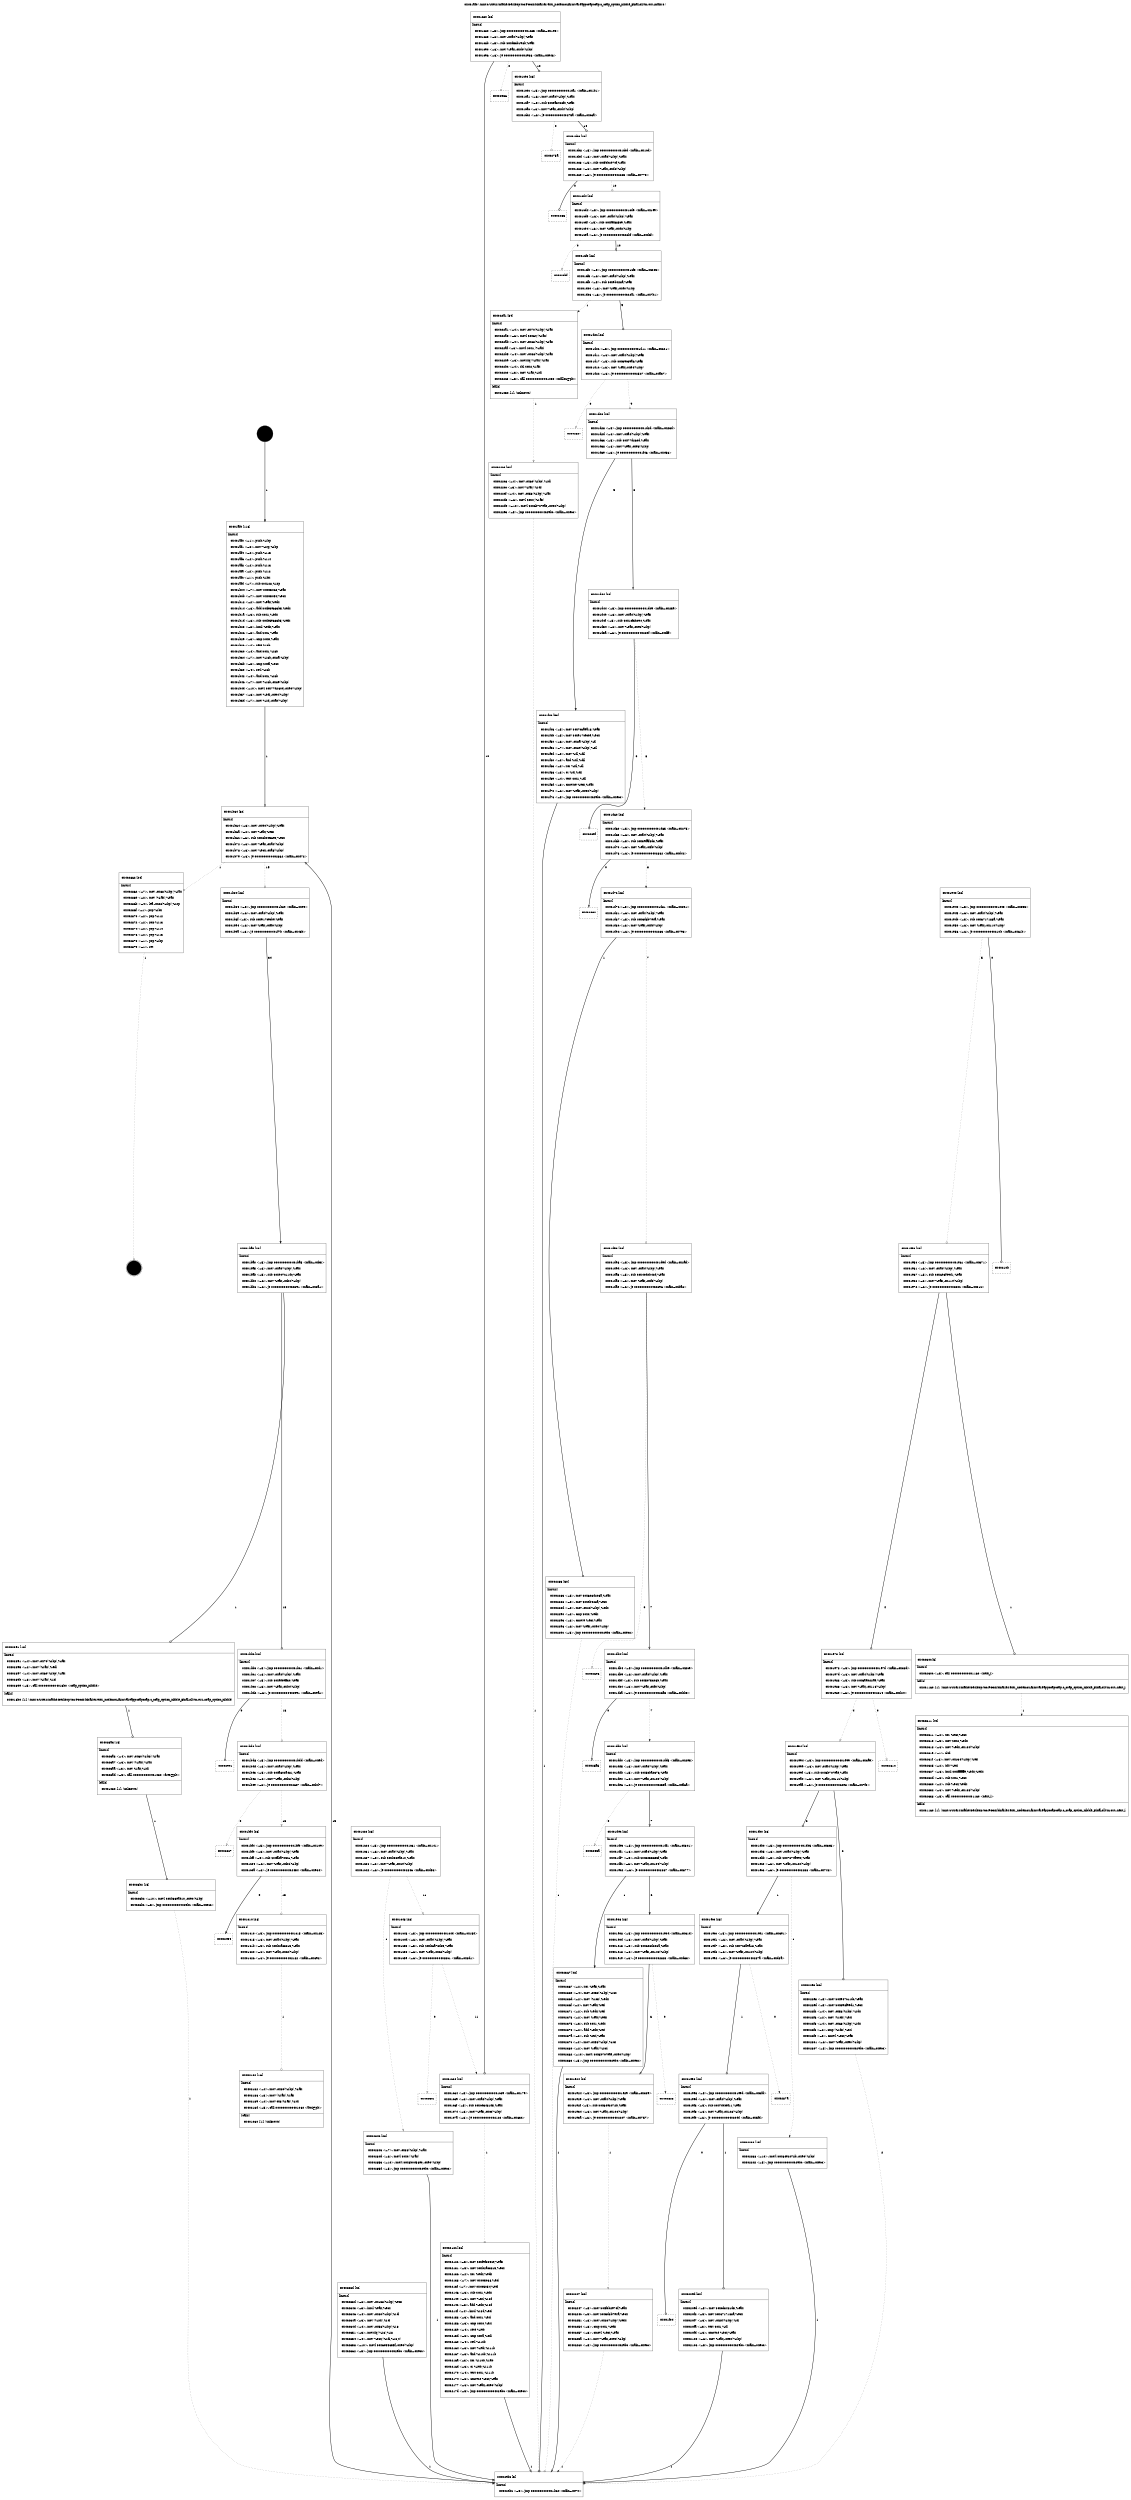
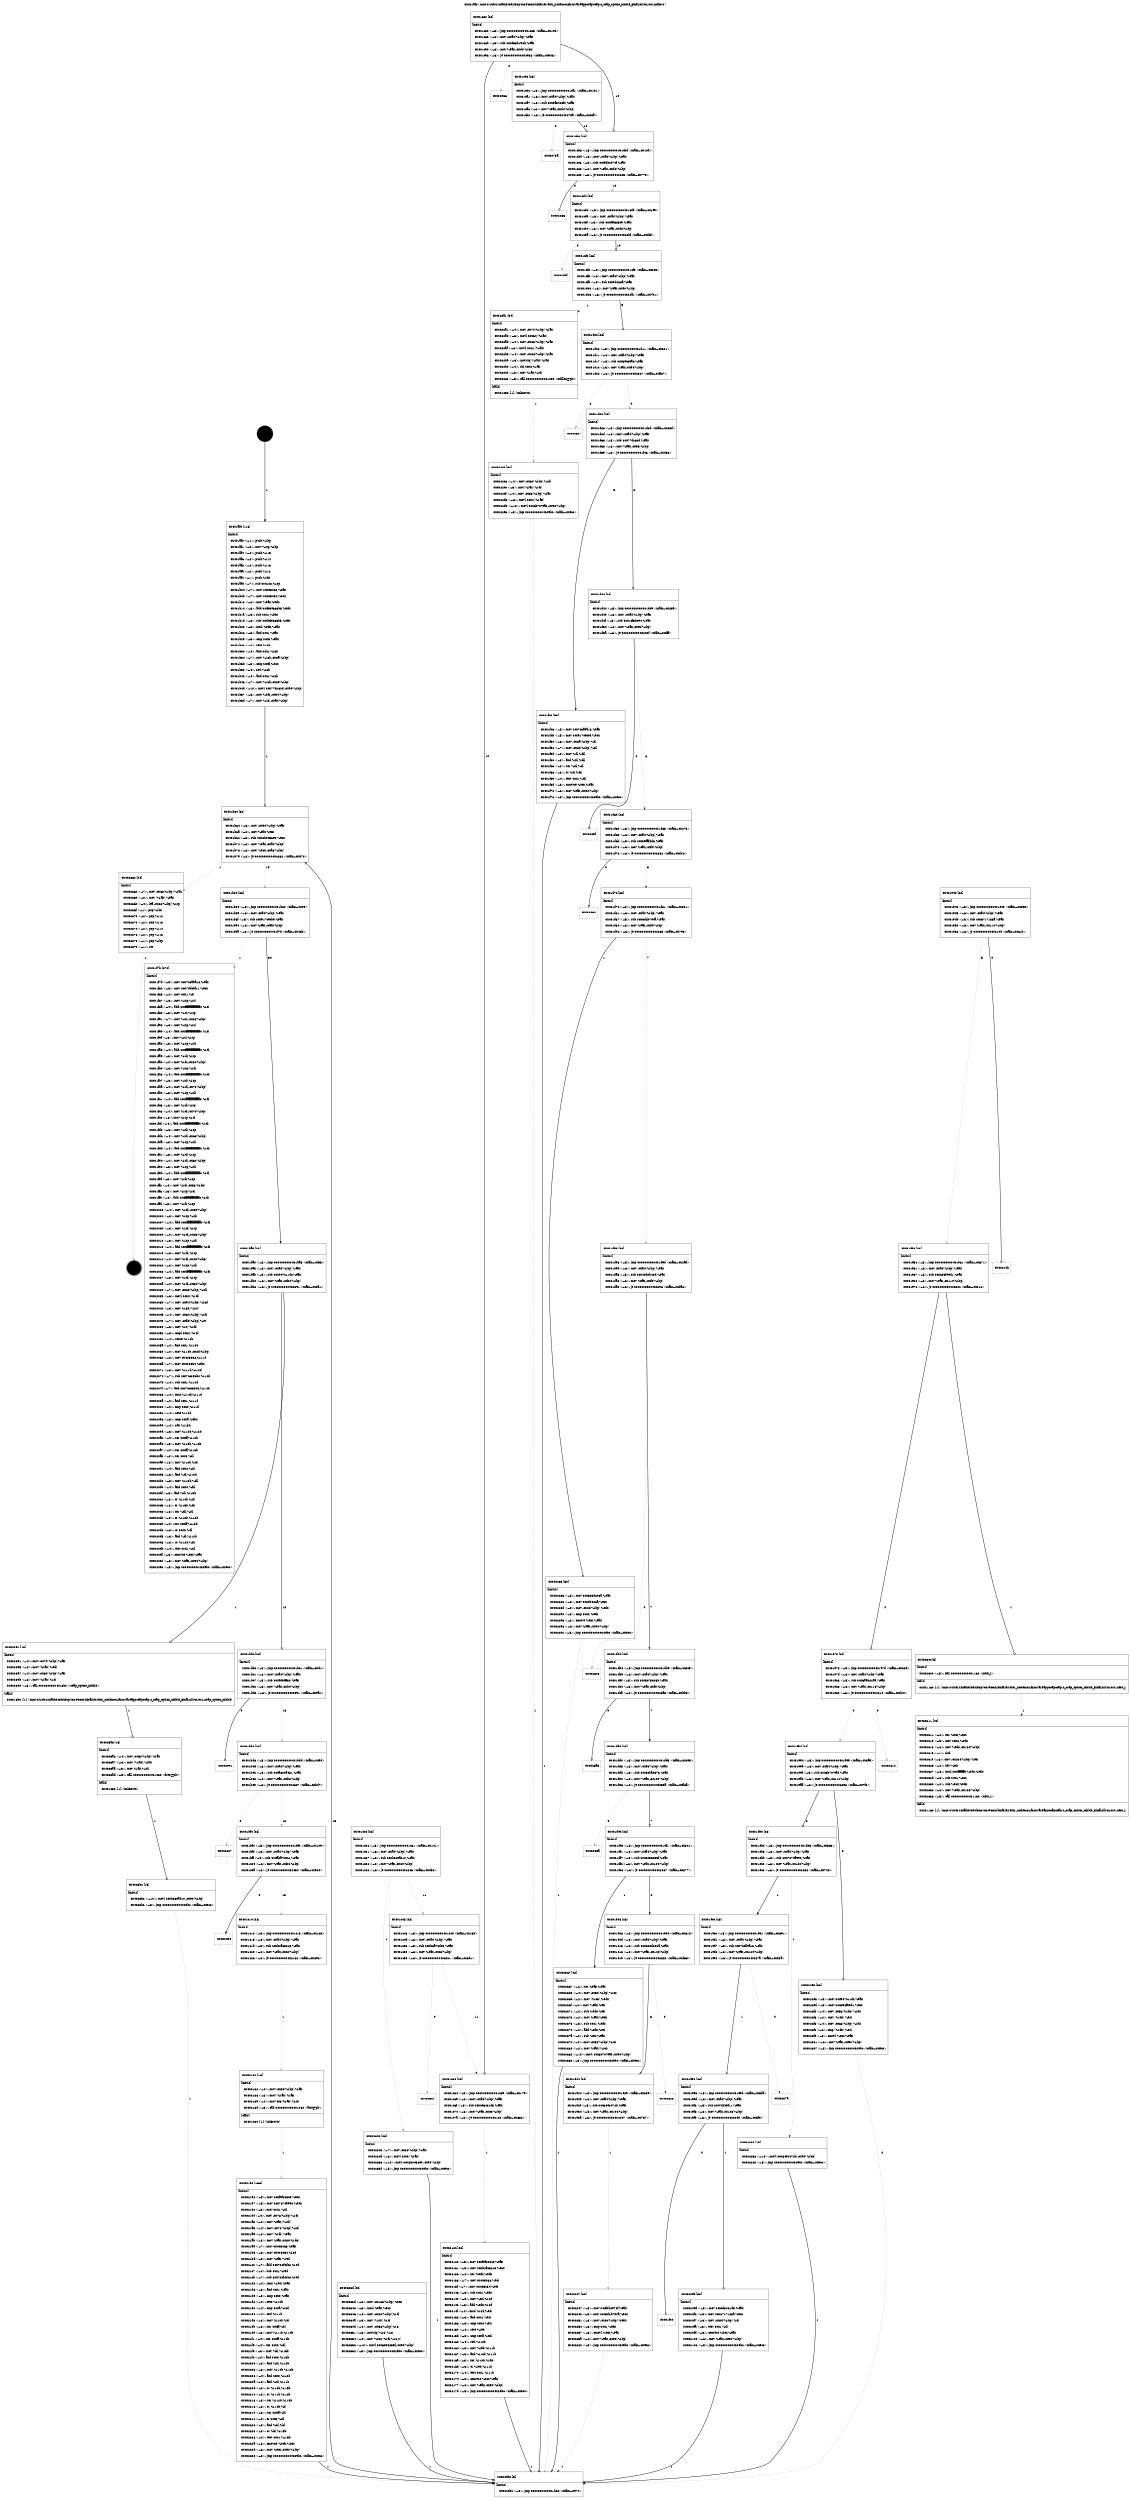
edge "0x401c80 [28]" -> "0x401c9c [28]": now "0x401c80 [28]" -> "0x401cb8 [28]"
node "0x401f7b [370]": added
edge "0x401db4 [28]" -> "0x401dd0 [28]": style dotted -> bold
node "0x402192 [166]": added
